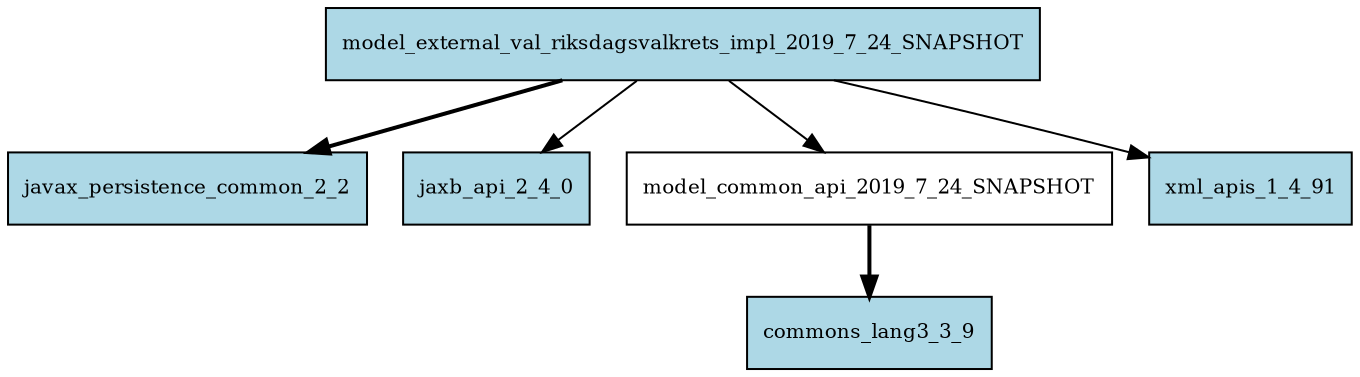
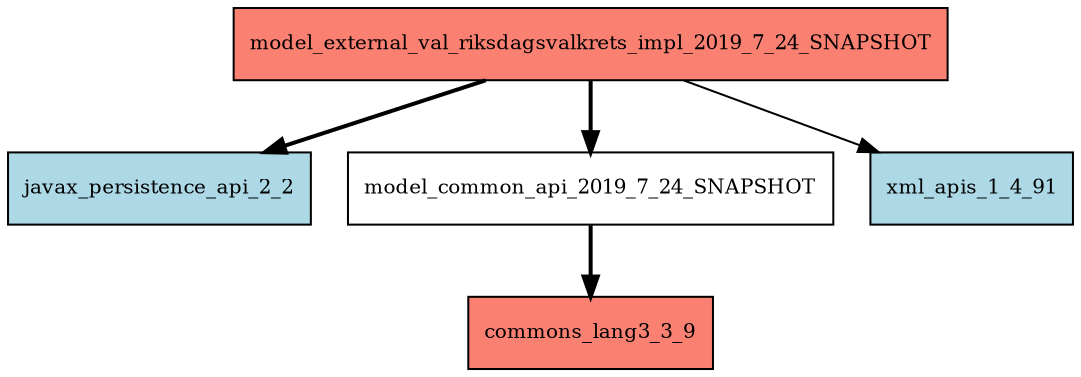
node "model_external_val_riksdagsvalkrets_impl_2019_7_24_SNAPSHOT": fillcolor lightblue -> salmon
edge "model_external_val_riksdagsvalkrets_impl_2019_7_24_SNAPSHOT" -> "model_common_api_2019_7_24_SNAPSHOT": style solid -> bold
node "javax_persistence_common_2_2": label "javax_persistence_common_2_2" -> "javax_persistence_api_2_2"
node "jaxb_api_2_4_0": removed
node "commons_lang3_3_9": fillcolor lightblue -> salmon
